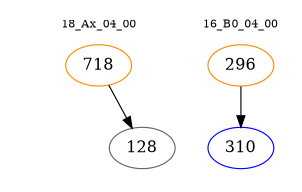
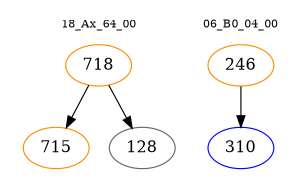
cluster "18_Ax_04_00": label "18_Ax_04_00" -> "18_Ax_64_00"
cluster "16_B0_04_00": label "16_B0_04_00" -> "06_B0_04_00"
node "296": label "296" -> "246"
node "715": added
